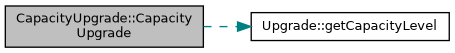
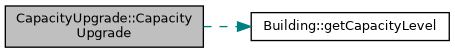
node "Upgrade::getCapacityLevel": label "Upgrade::getCapacityLevel" -> "Building::getCapacityLevel"
